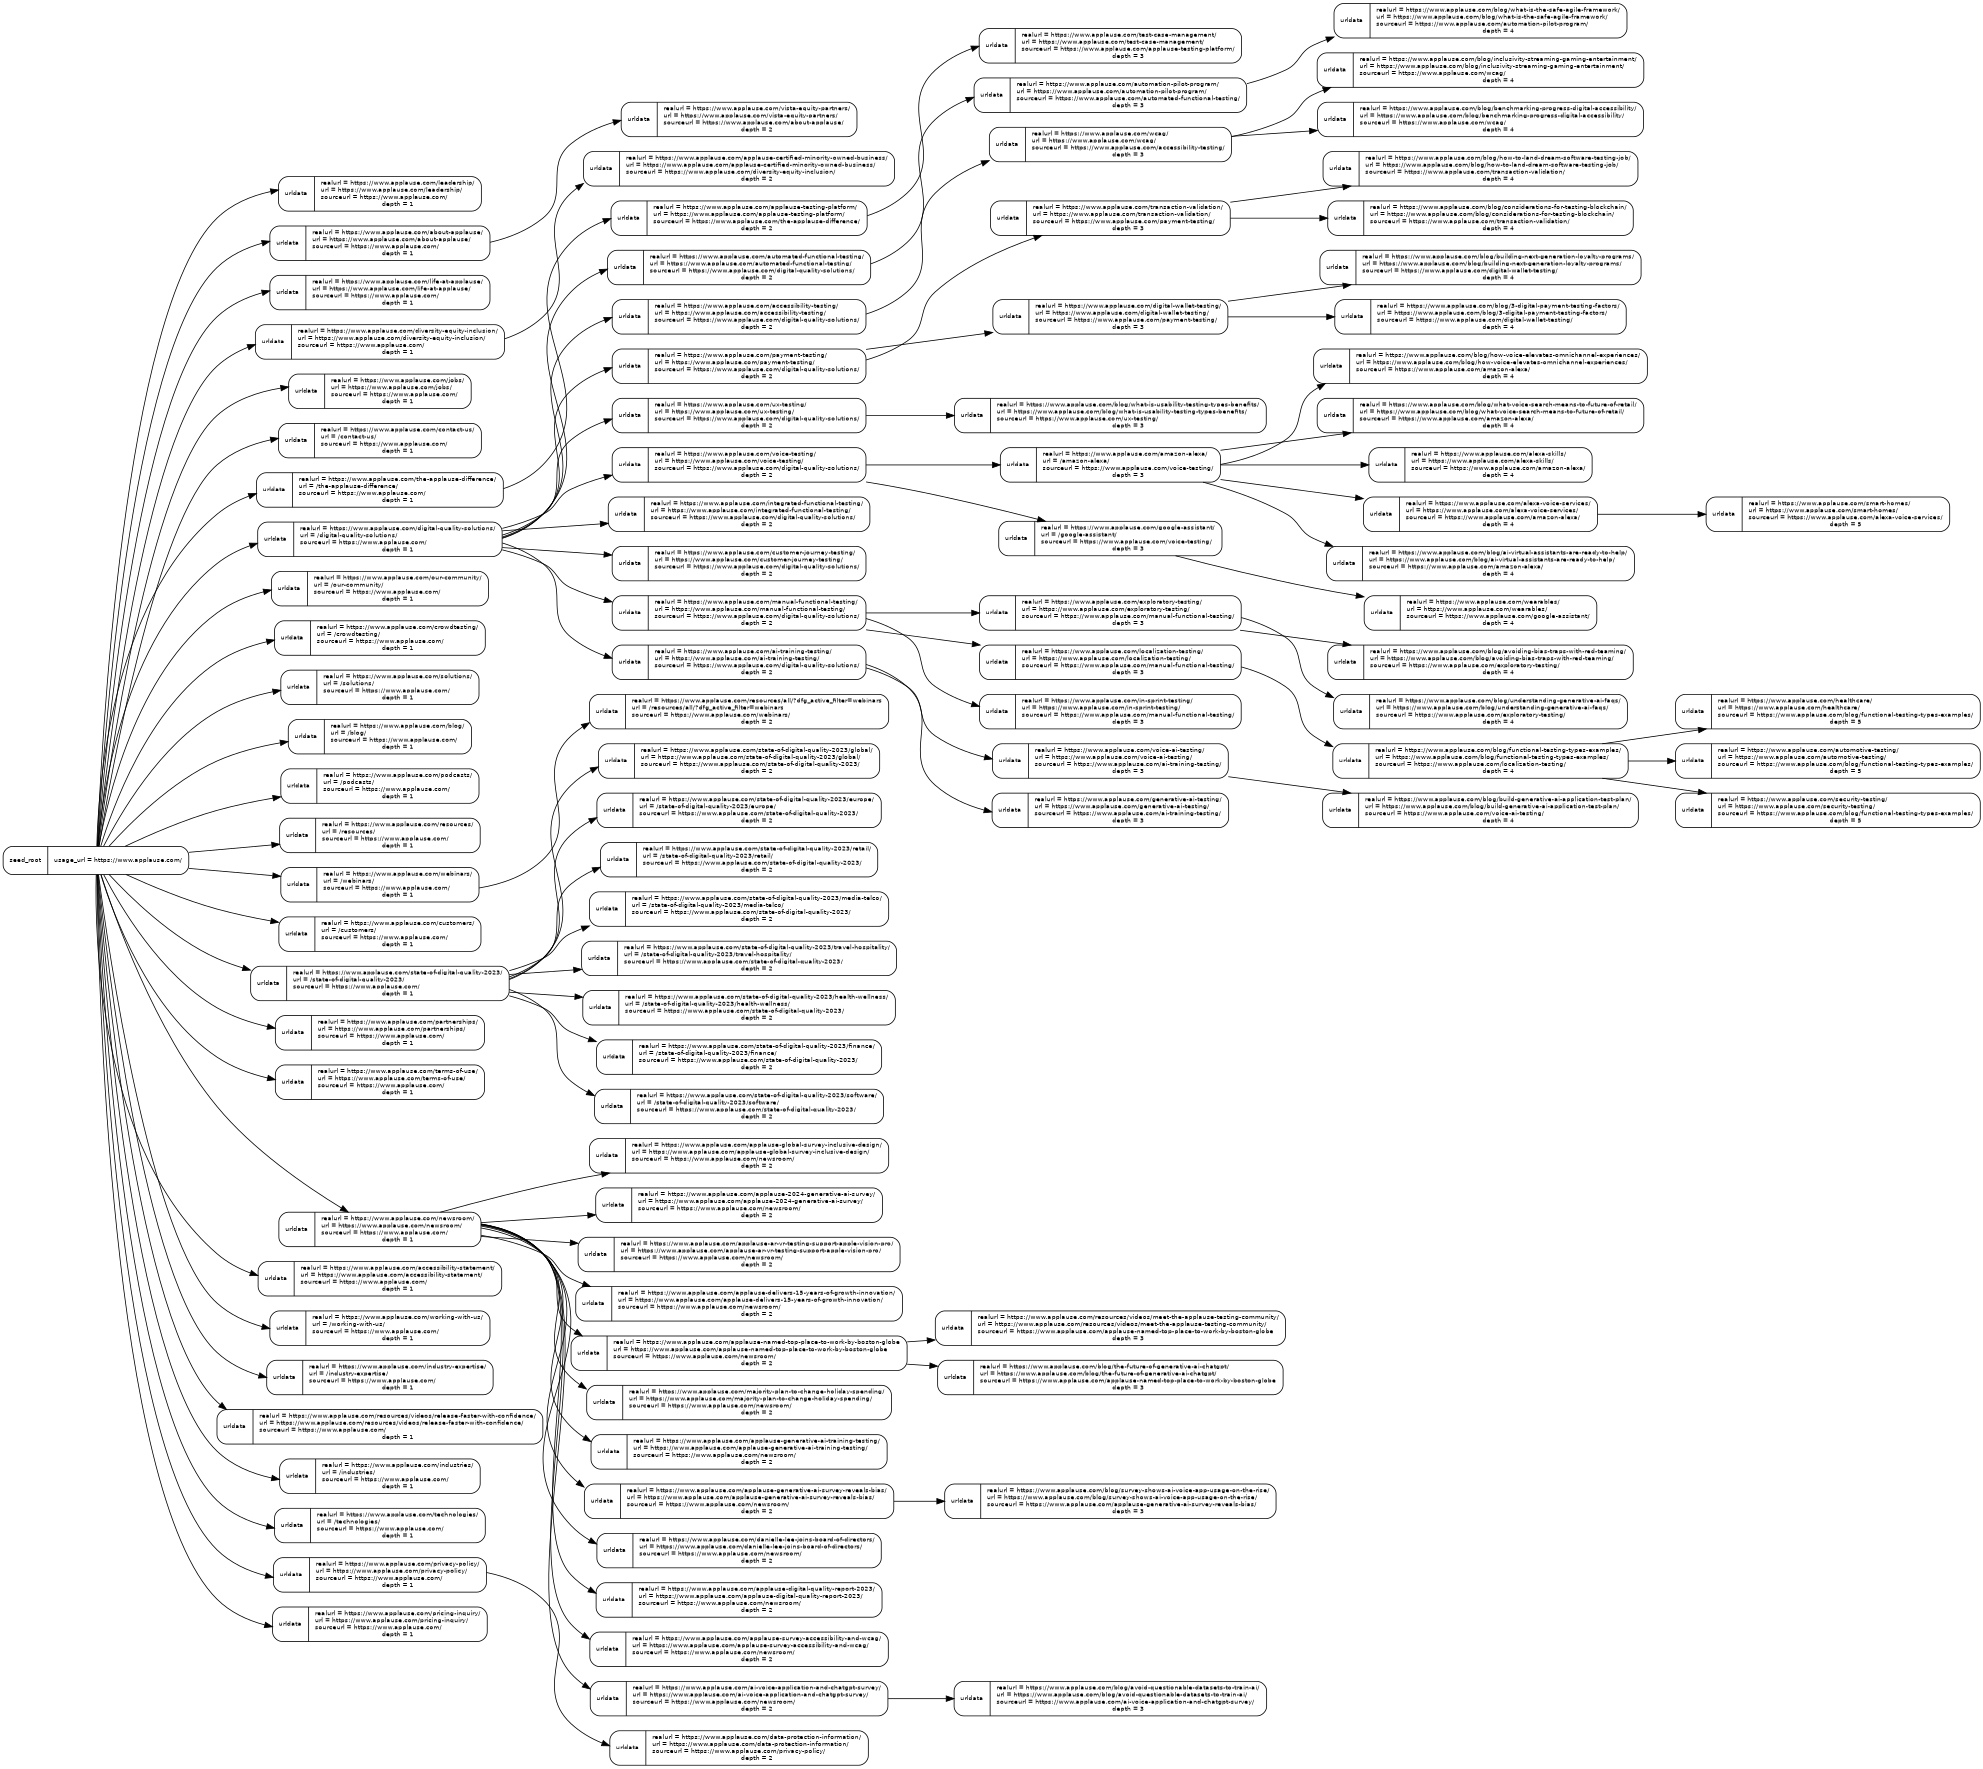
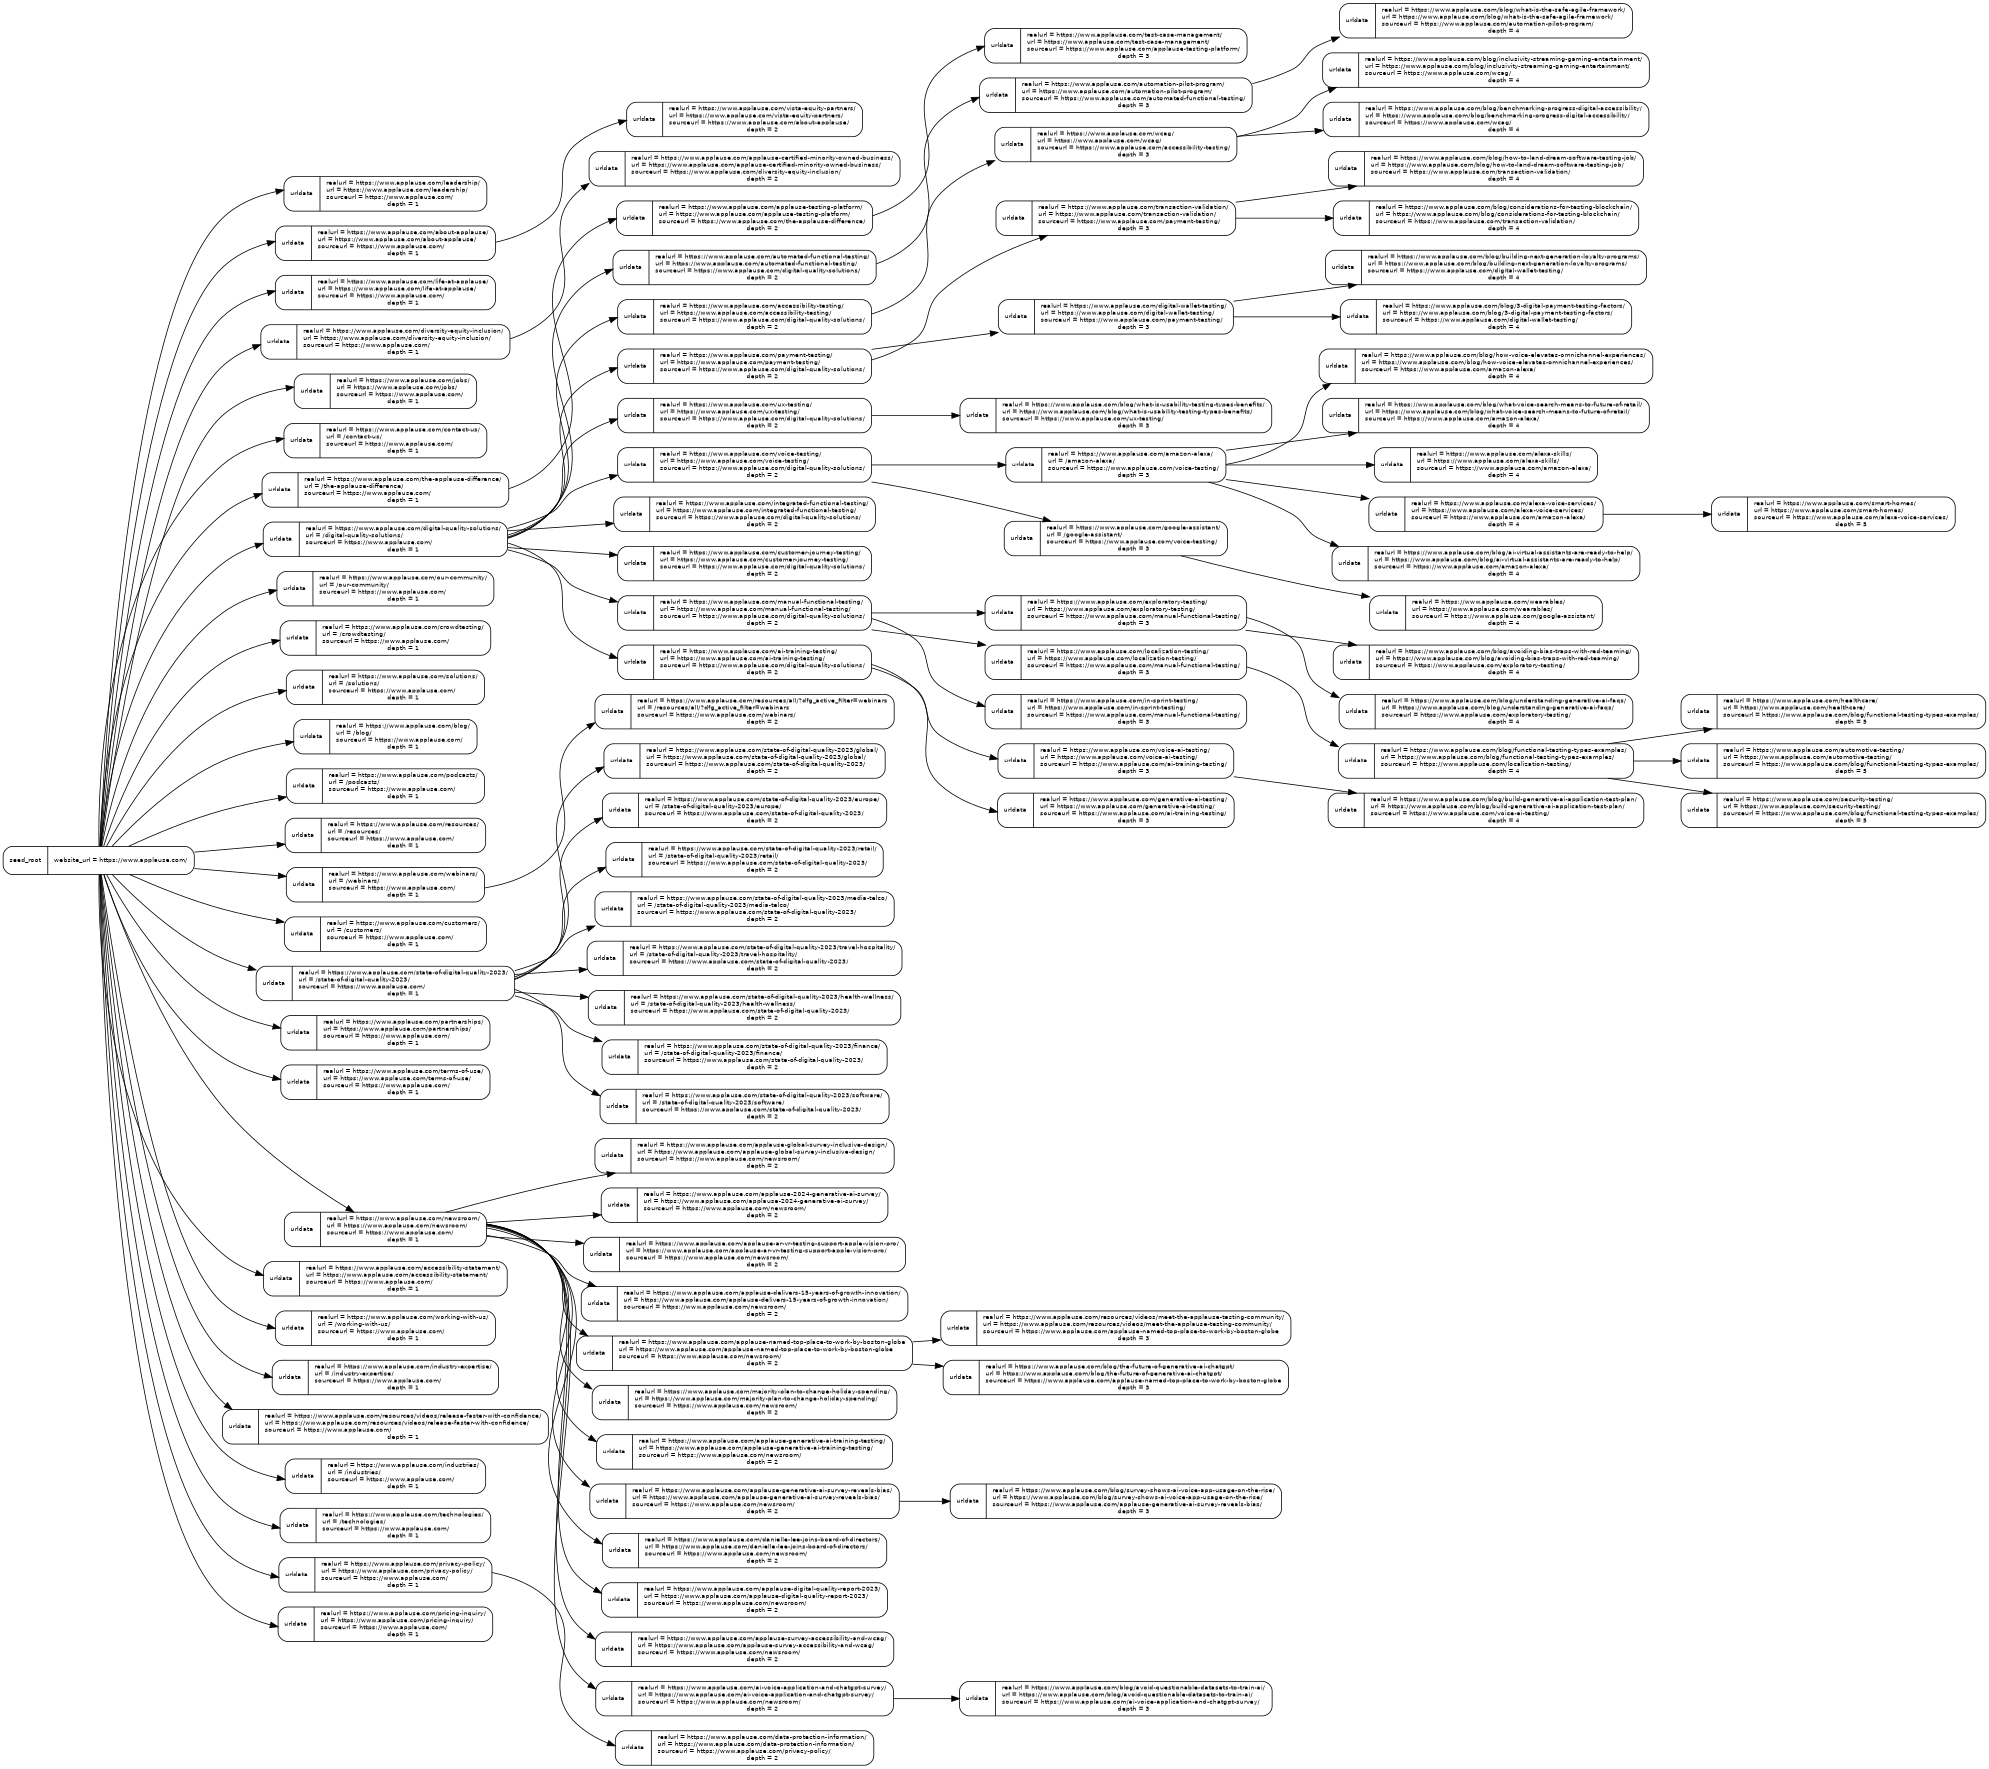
node "seed_root": text "usage_url = https://www.applause.com/" -> "website_url = https://www.applause.com/"
